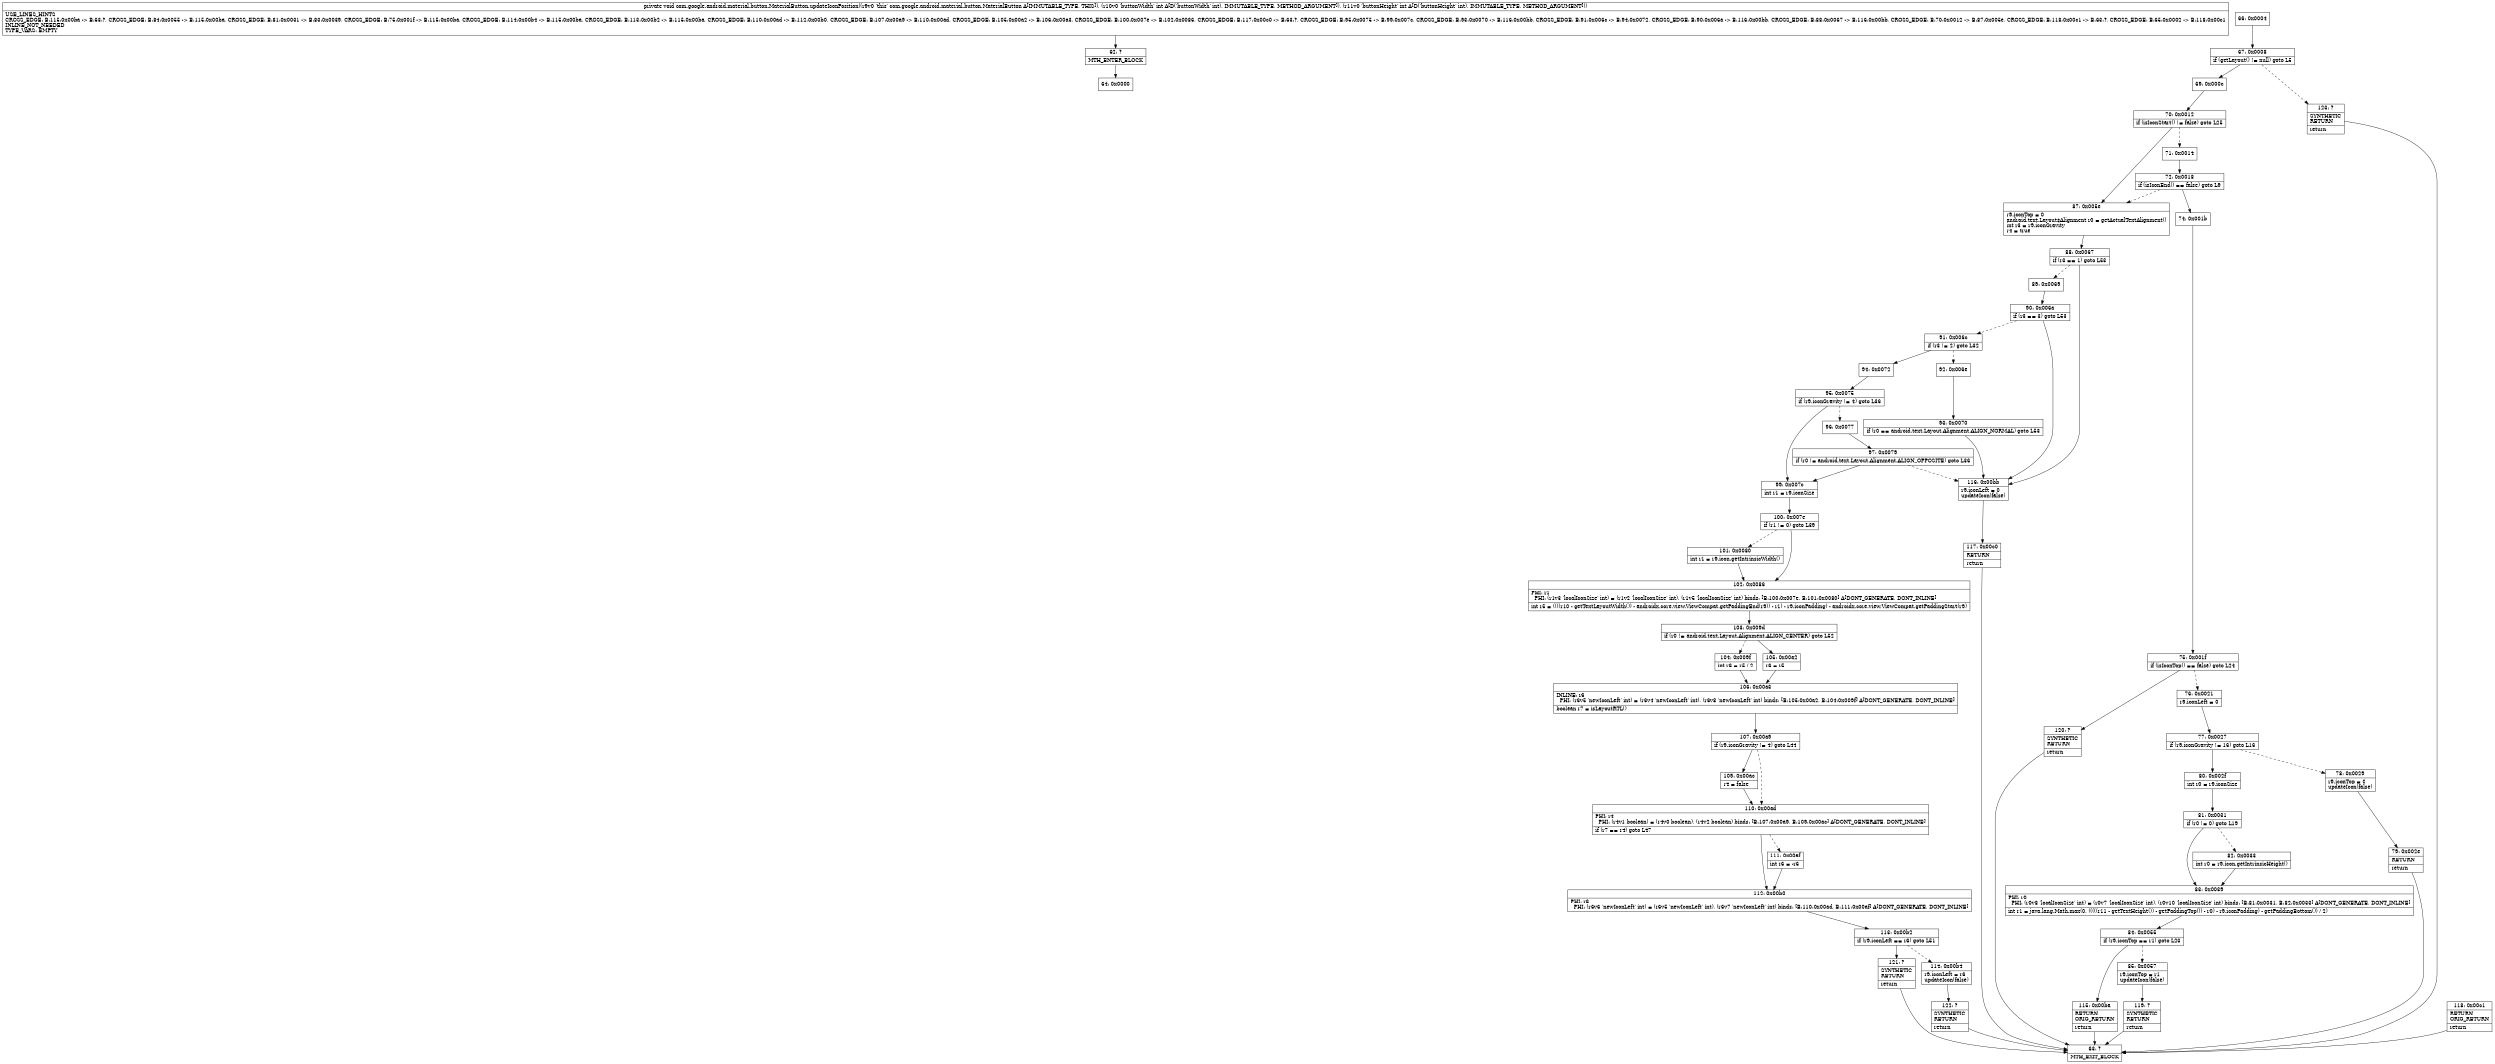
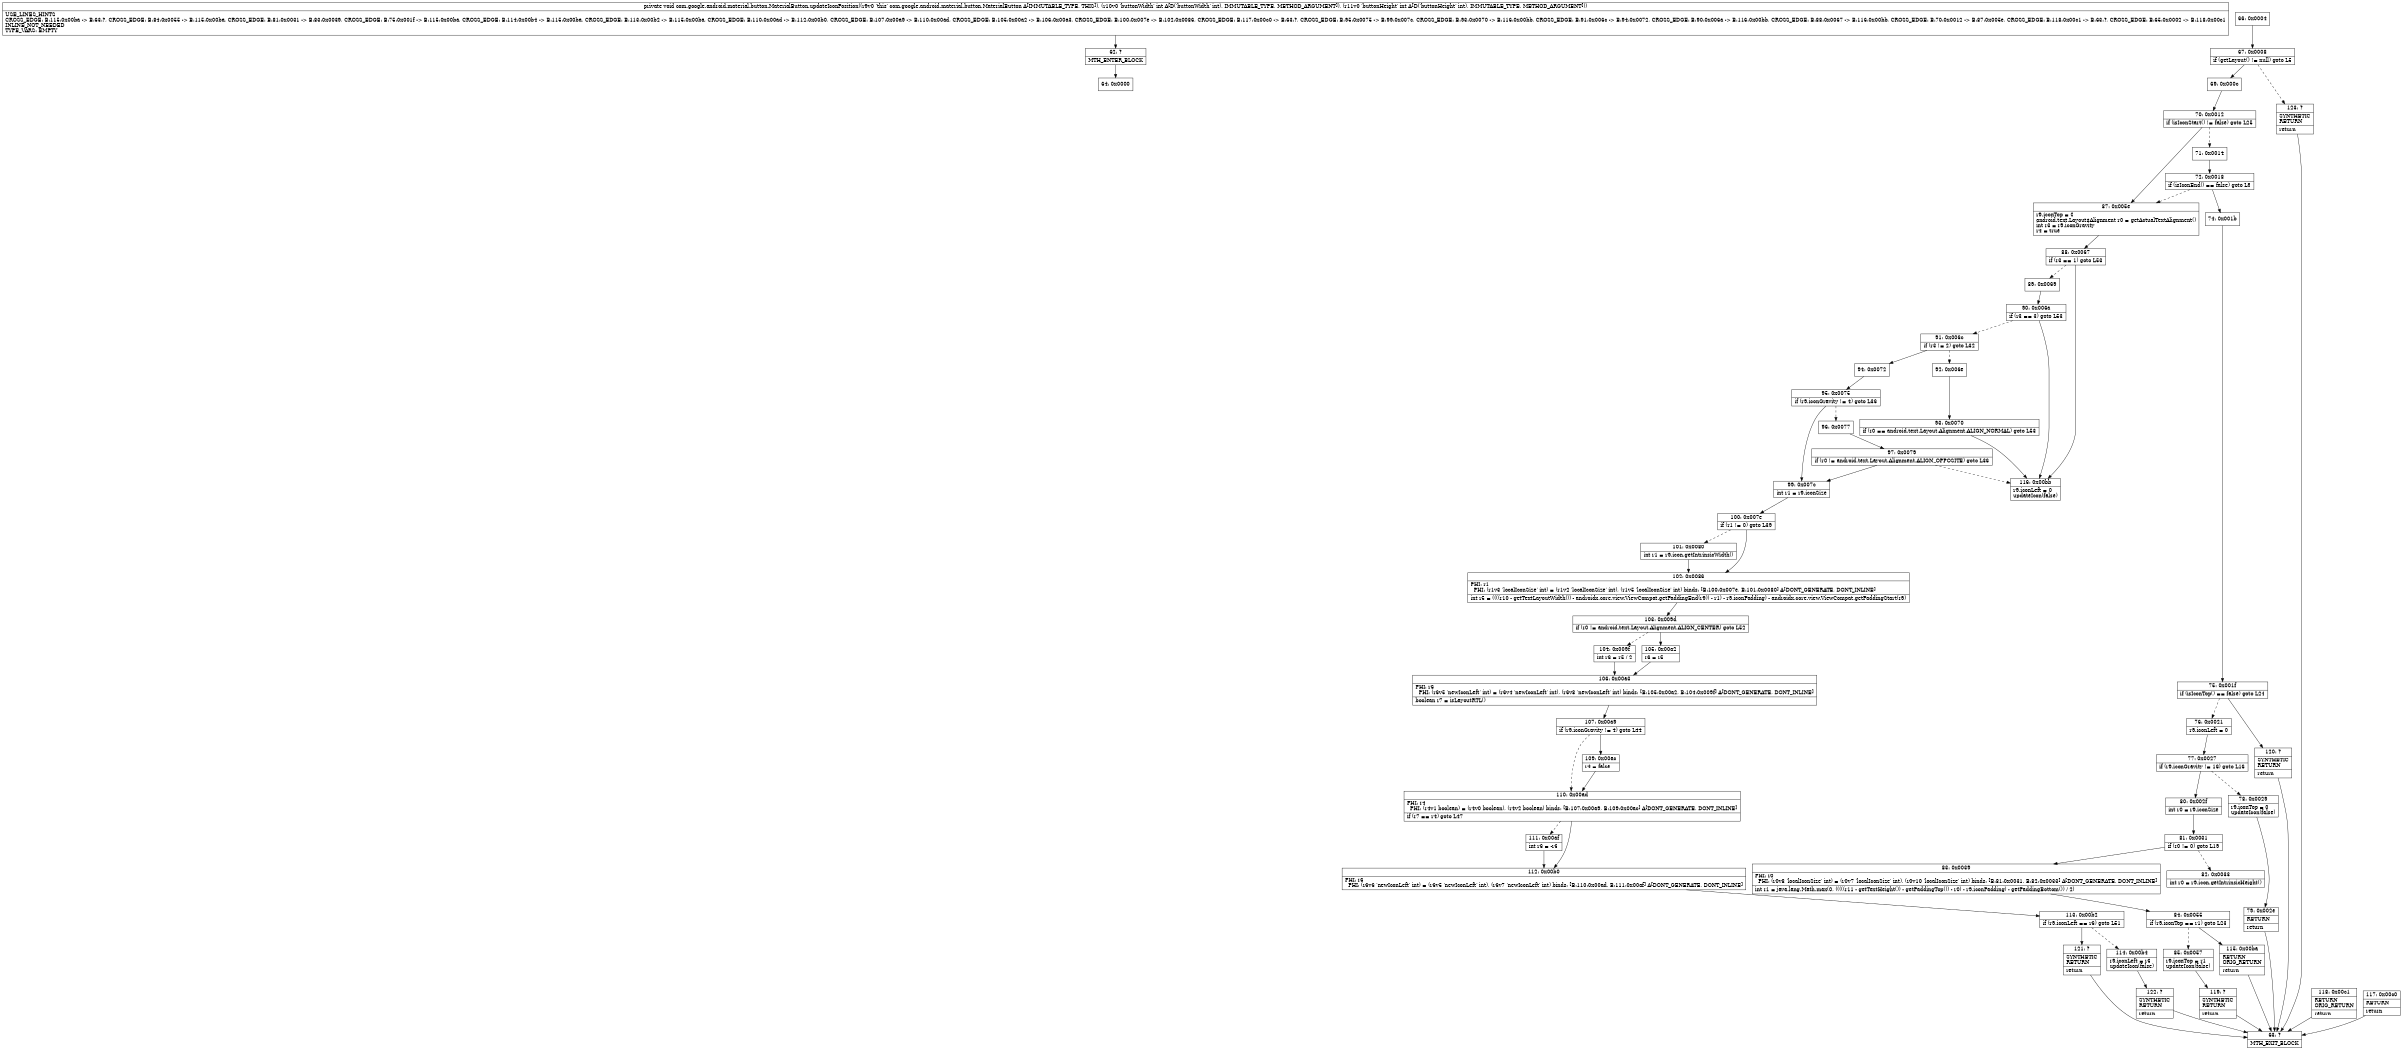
edge "116: 0x00bb" -> "117: 0x00c0": removed
node "106: 0x00a3": text "INLINE: r6" -> "PHI: r6"
edge "82: 0x0033" -> "83: 0x0039": removed
